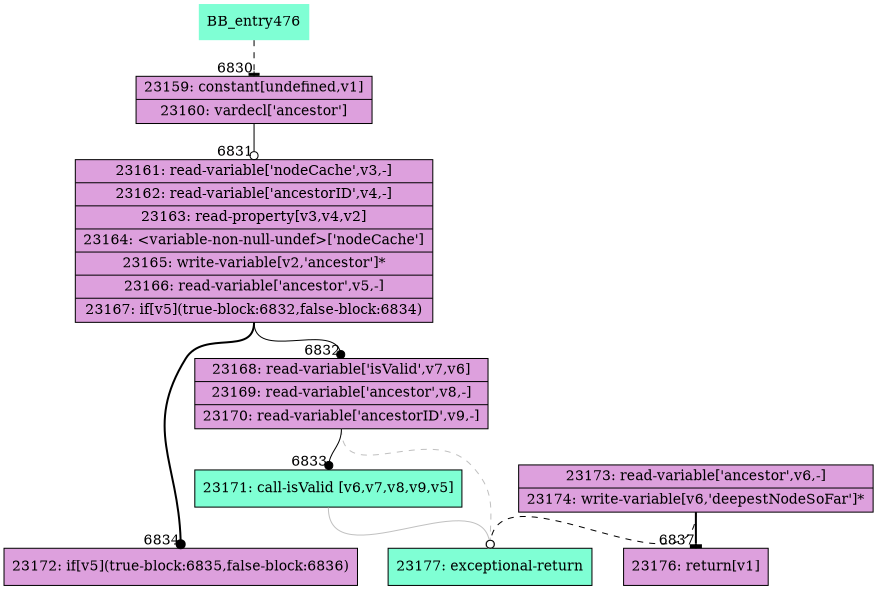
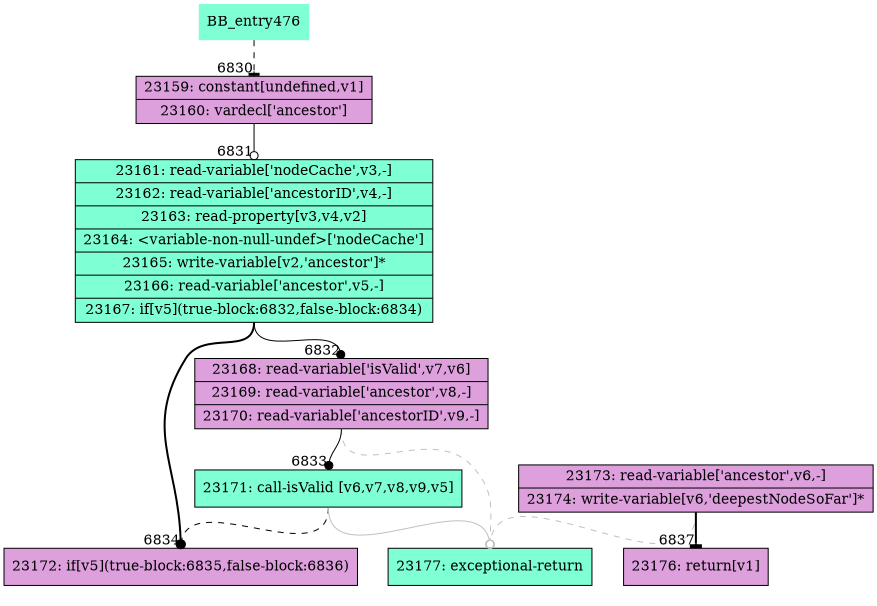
node "23161: read-variable['nodeCache',v3,-]": fillcolor plum -> aquamarine
edge "23171: call-isValid [v6,v7,v8,v9,v5]" -> "23172: if[v5](true-block:6835,false-block:6836)": added
edge "23173: read-variable['ancestor',v6,-]" -> "23177: exceptional-return": color black -> gray
